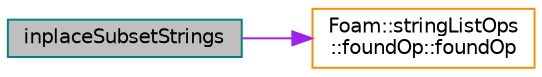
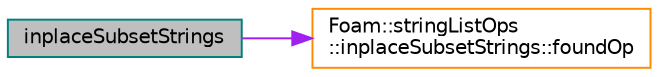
node "Foam::stringListOps ::foundOp::foundOp": label "Foam::stringListOps ::foundOp::foundOp" -> "Foam::stringListOps ::inplaceSubsetStrings::foundOp"
